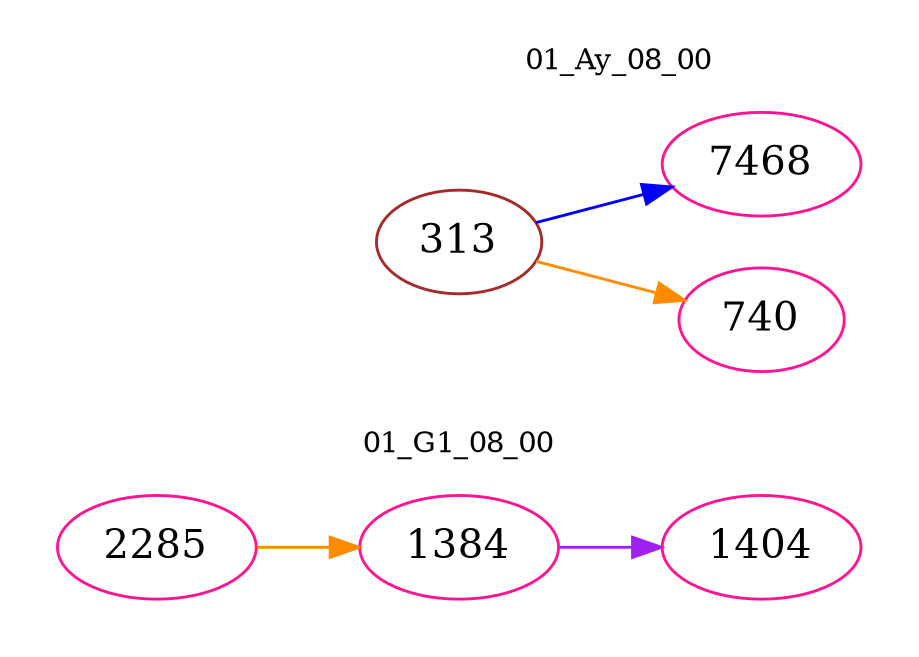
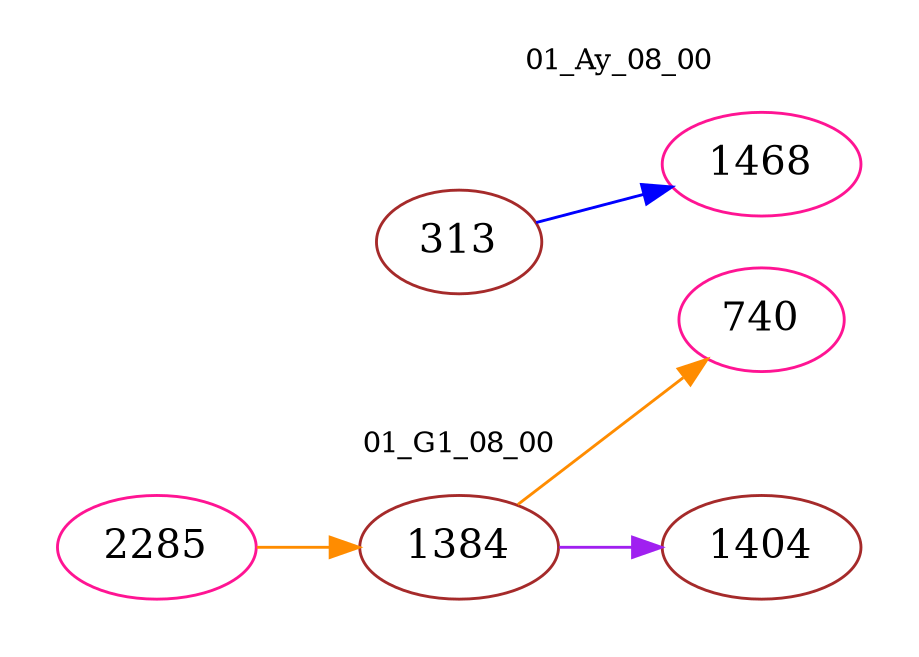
node "7468": label "7468" -> "1468"
edge "313" -> "740": now "1384" -> "740"
node "1384": color deeppink -> brown
node "1404": color deeppink -> brown
